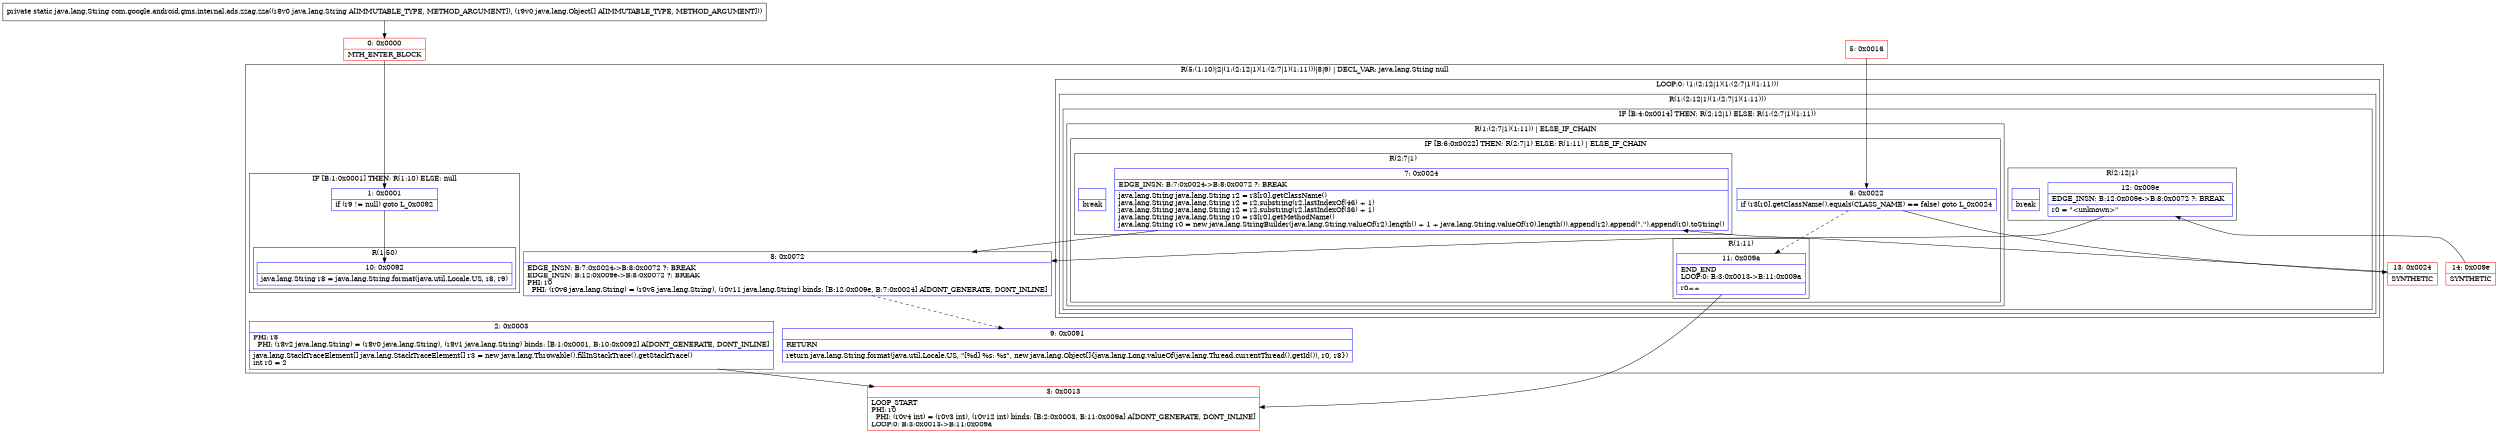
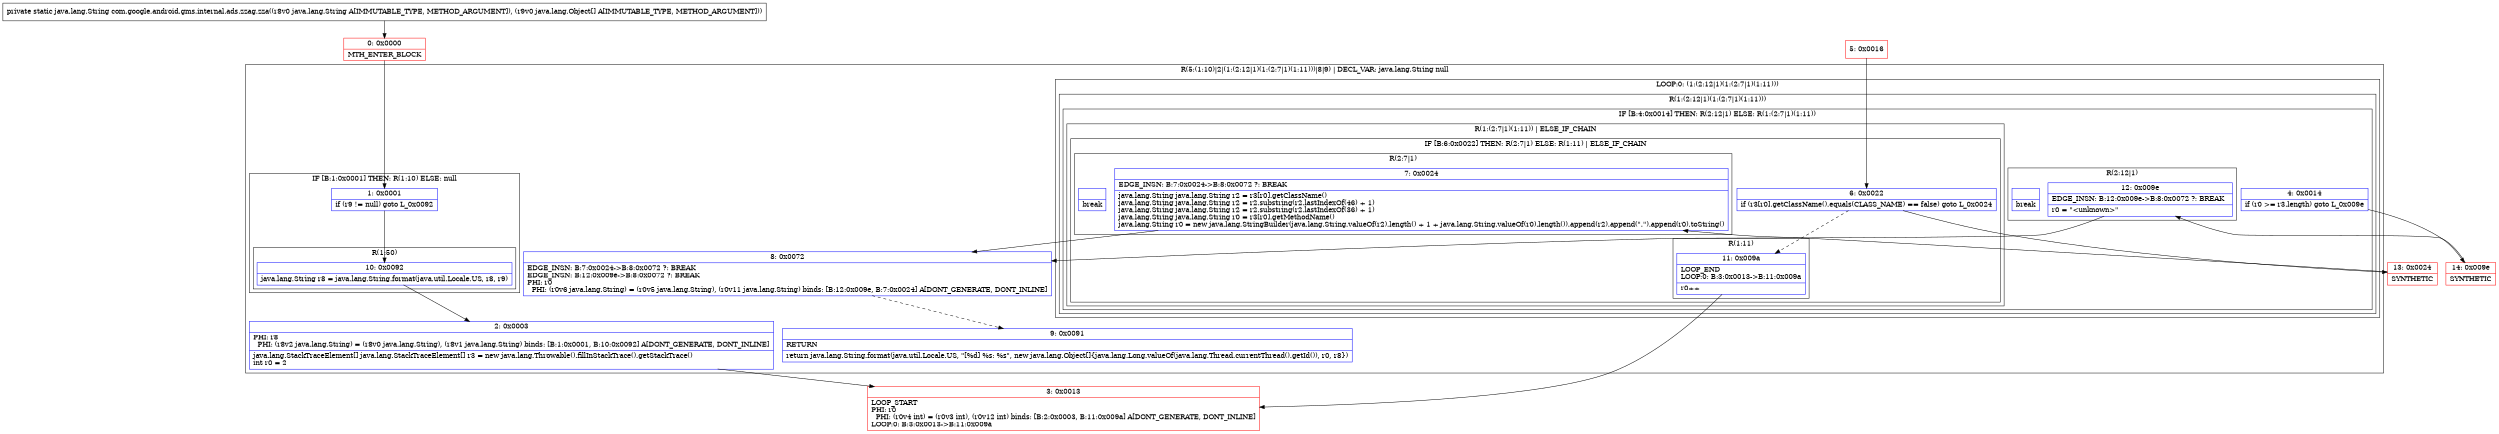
node "4: 0x0014": added
node "11: 0x009a": text "END_END" -> "LOOP_END"
edge "10: 0x0092" -> "2: 0x0003": added
